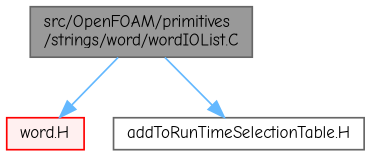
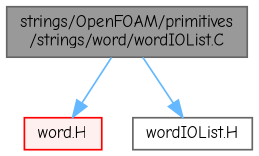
node "src/OpenFOAM/primitives /strings/word/wordIOList.C": label "src/OpenFOAM/primitives /strings/word/wordIOList.C" -> "strings/OpenFOAM/primitives /strings/word/wordIOList.C"
node "addToRunTimeSelectionTable.H": label "addToRunTimeSelectionTable.H" -> "wordIOList.H"
